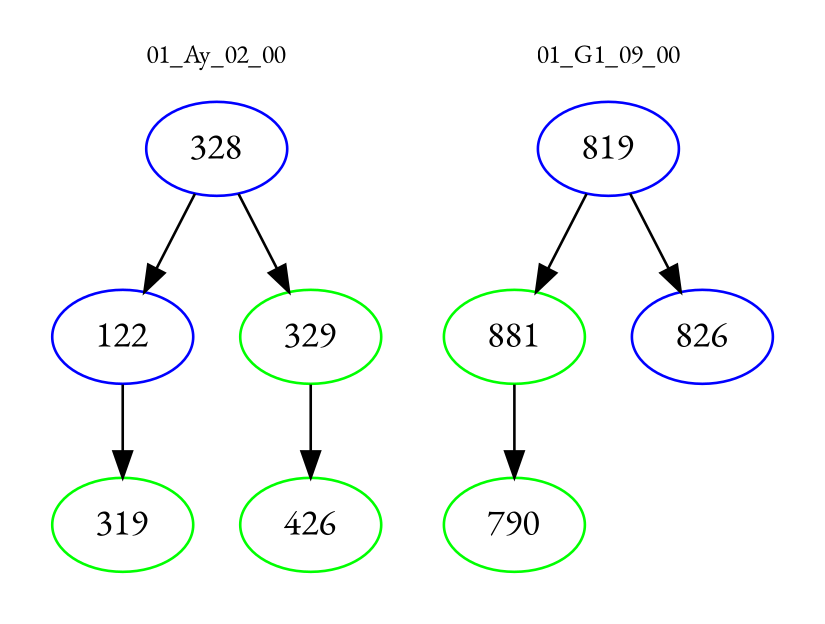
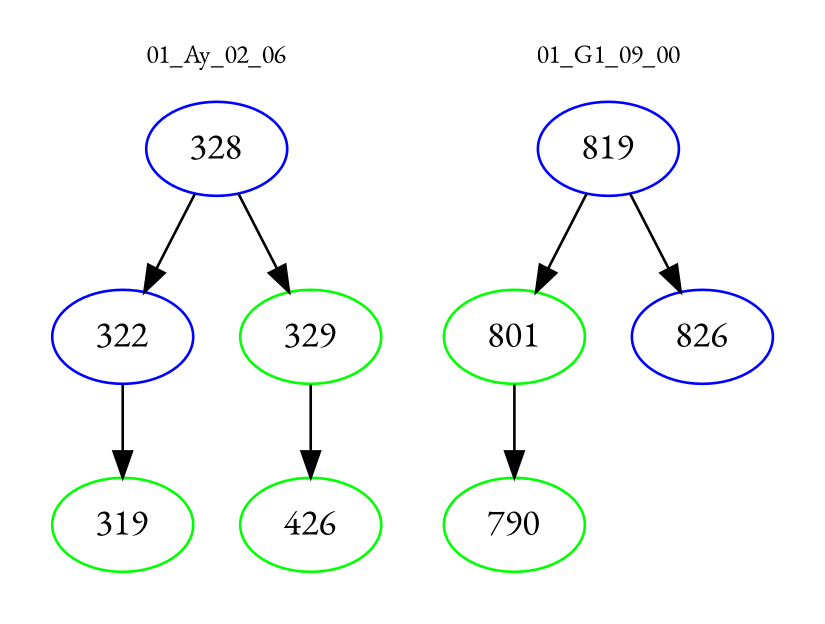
cluster "01_Ay_02_00": label "01_Ay_02_00" -> "01_Ay_02_06"
node "122": label "122" -> "322"
node "881": label "881" -> "801"
